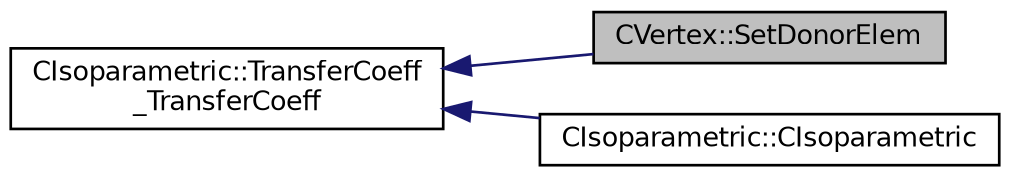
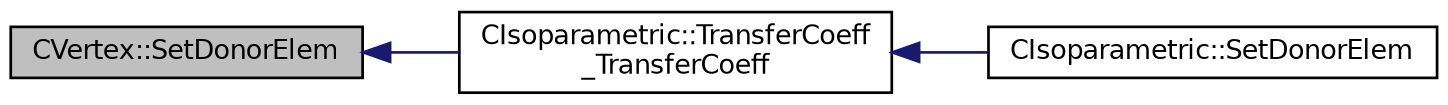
edge "CVertex::SetDonorElem" -> "CIsoparametric::TransferCoeff _TransferCoeff": reversed
node "CIsoparametric::CIsoparametric": label "CIsoparametric::CIsoparametric" -> "CIsoparametric::SetDonorElem"
